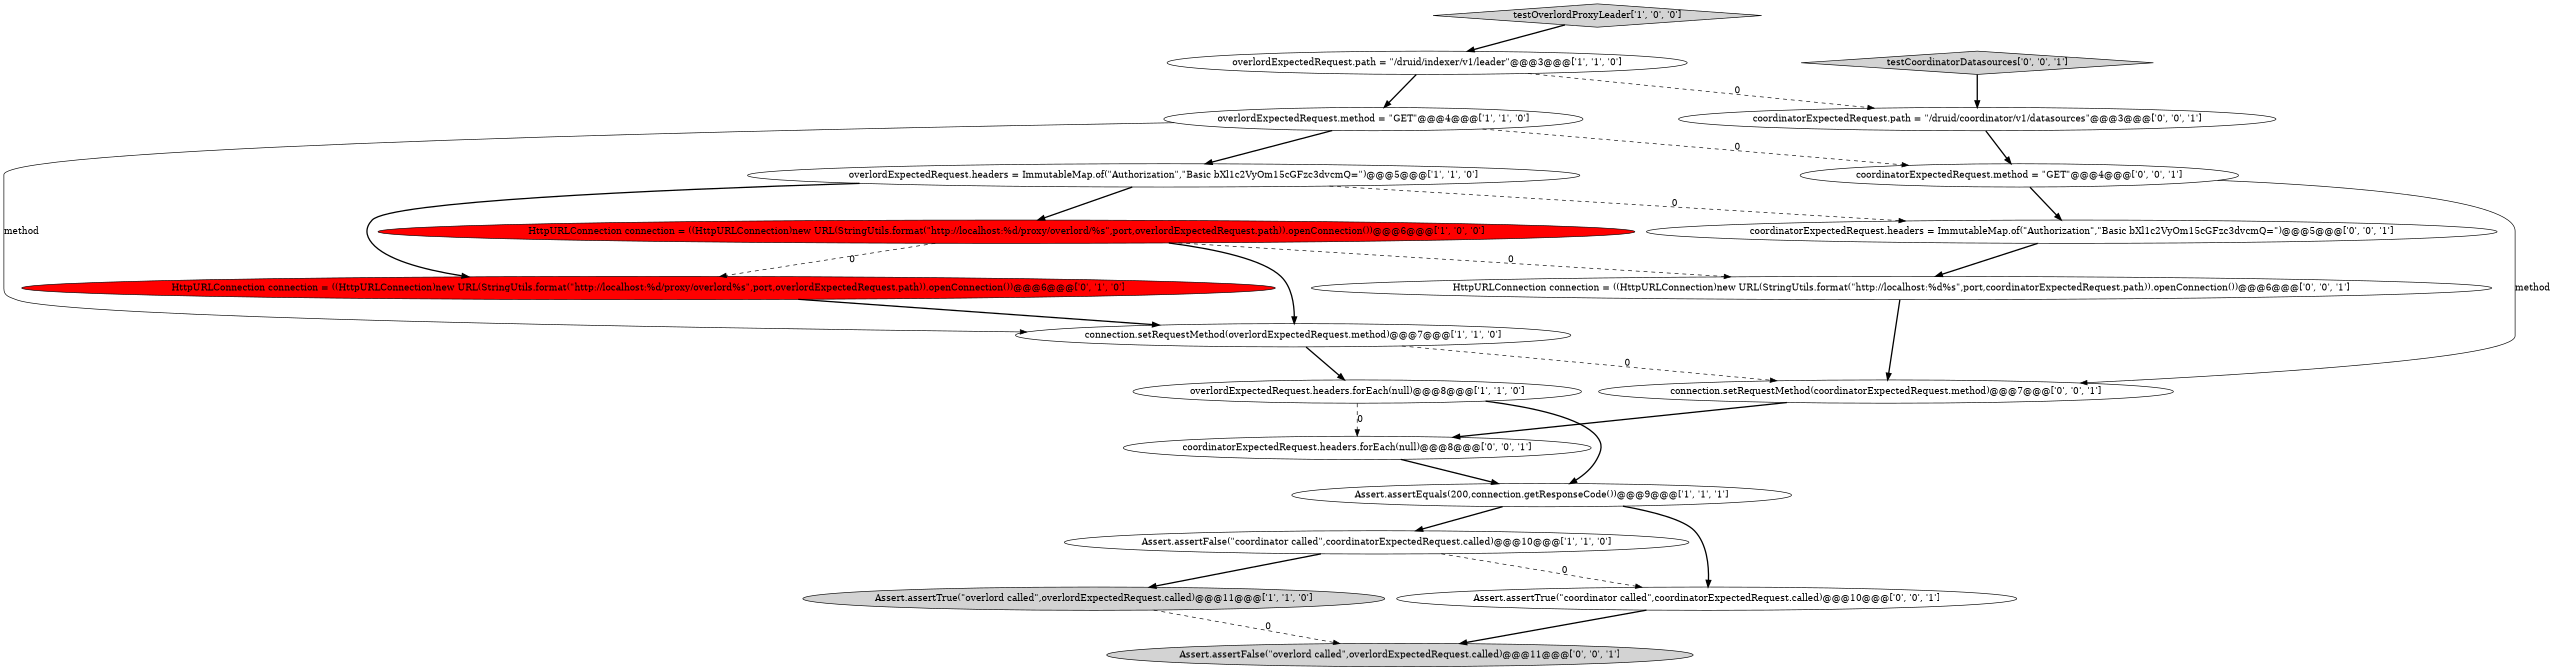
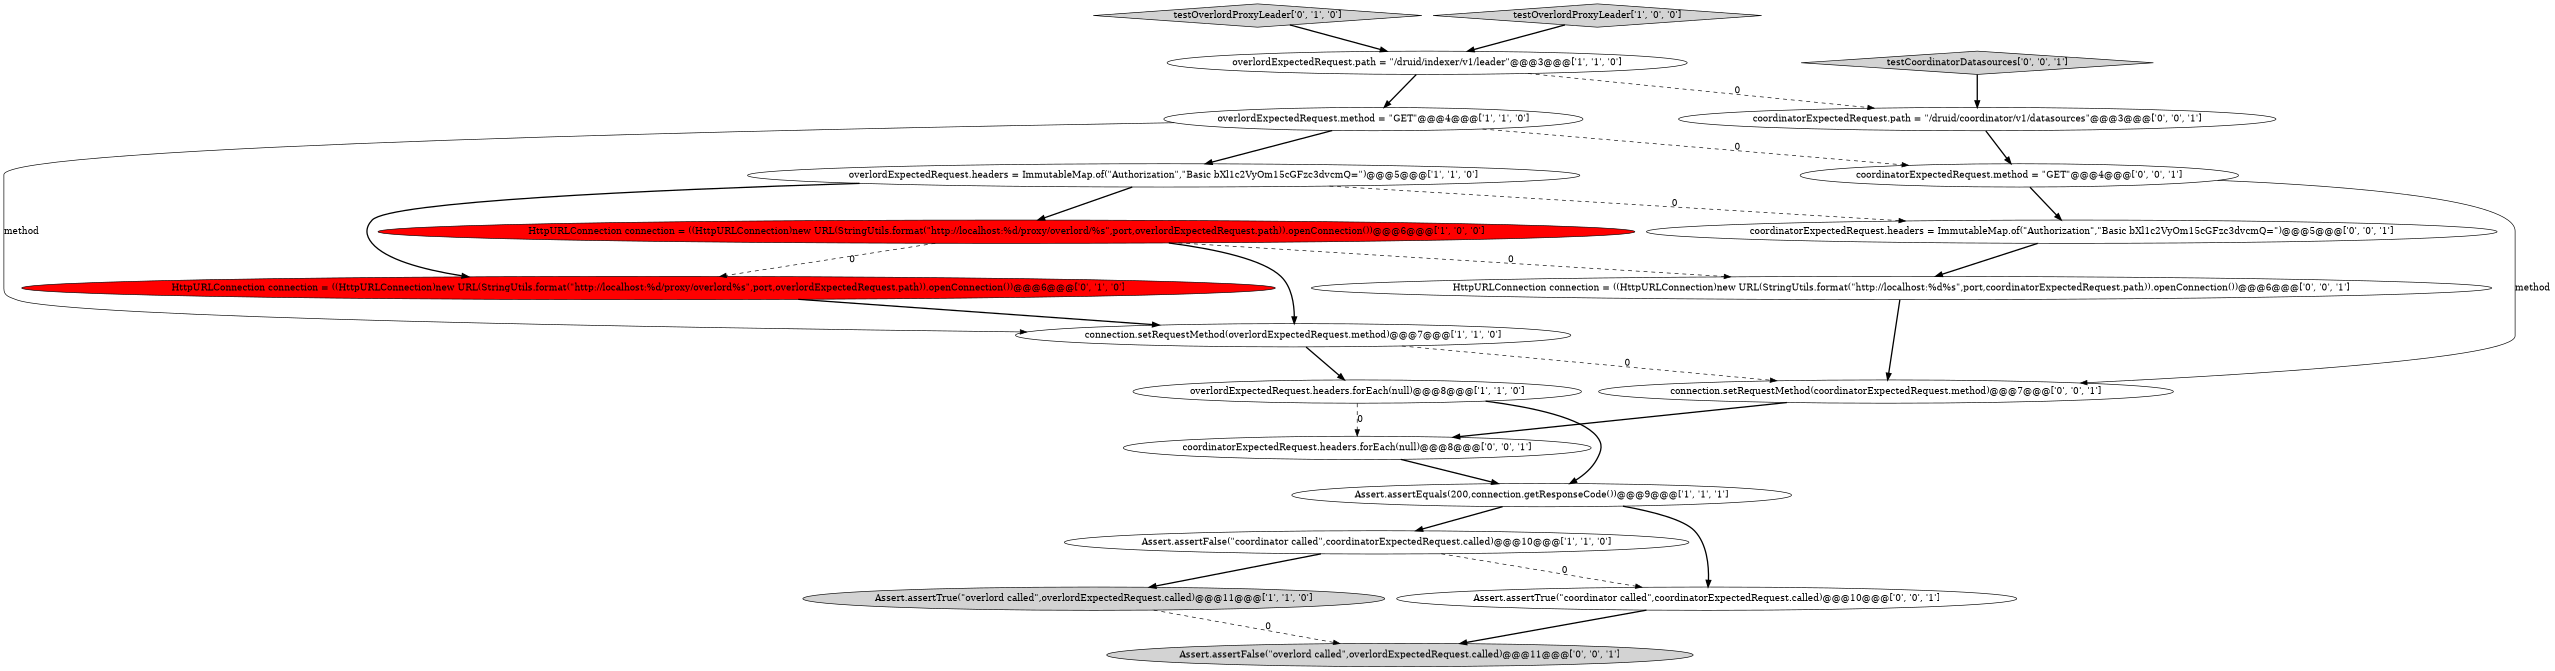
node "testOverlordProxyLeader['0', '1', '0']": added
